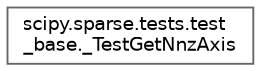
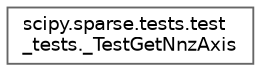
node "scipy.sparse.tests.test _base._TestGetNnzAxis": label "scipy.sparse.tests.test _base._TestGetNnzAxis" -> "scipy.sparse.tests.test _tests._TestGetNnzAxis"
